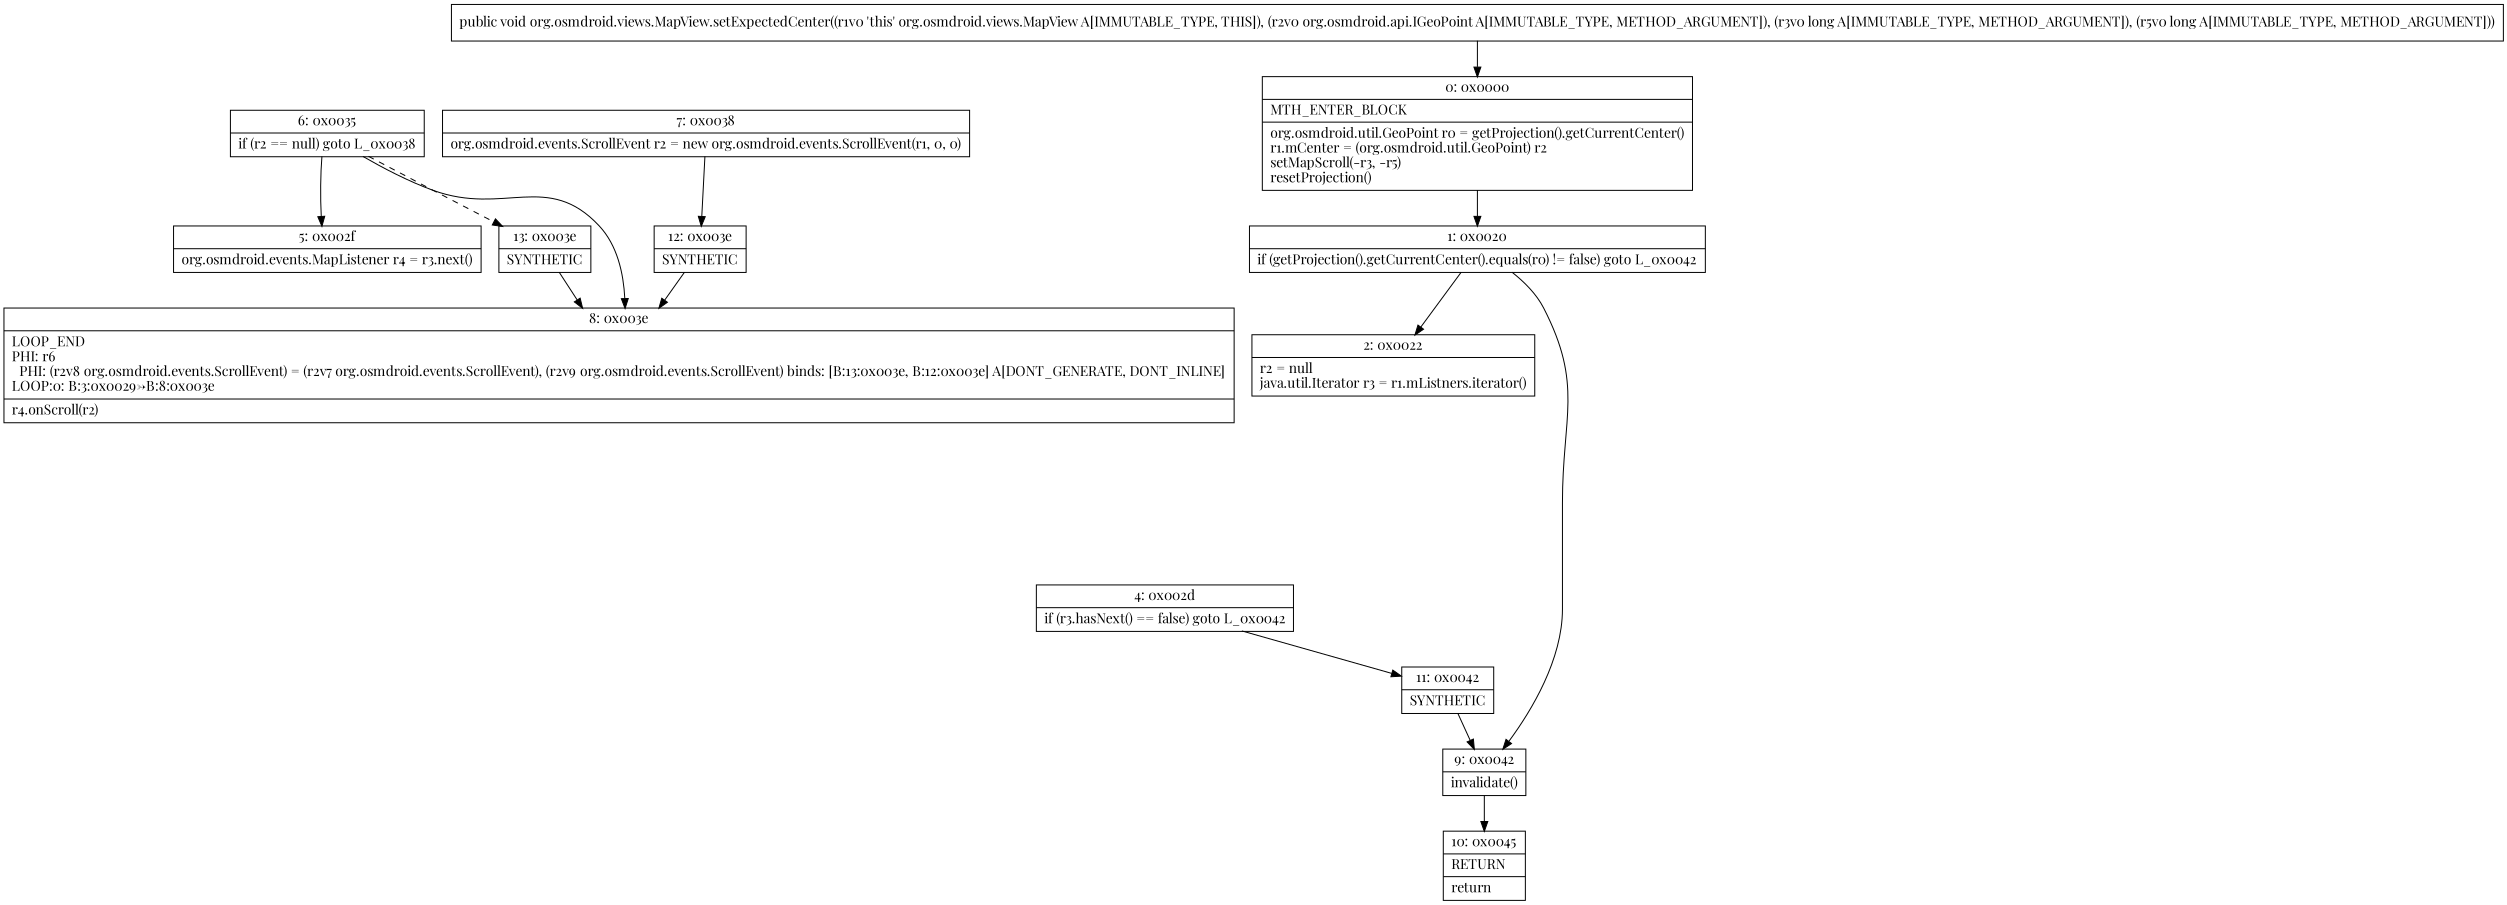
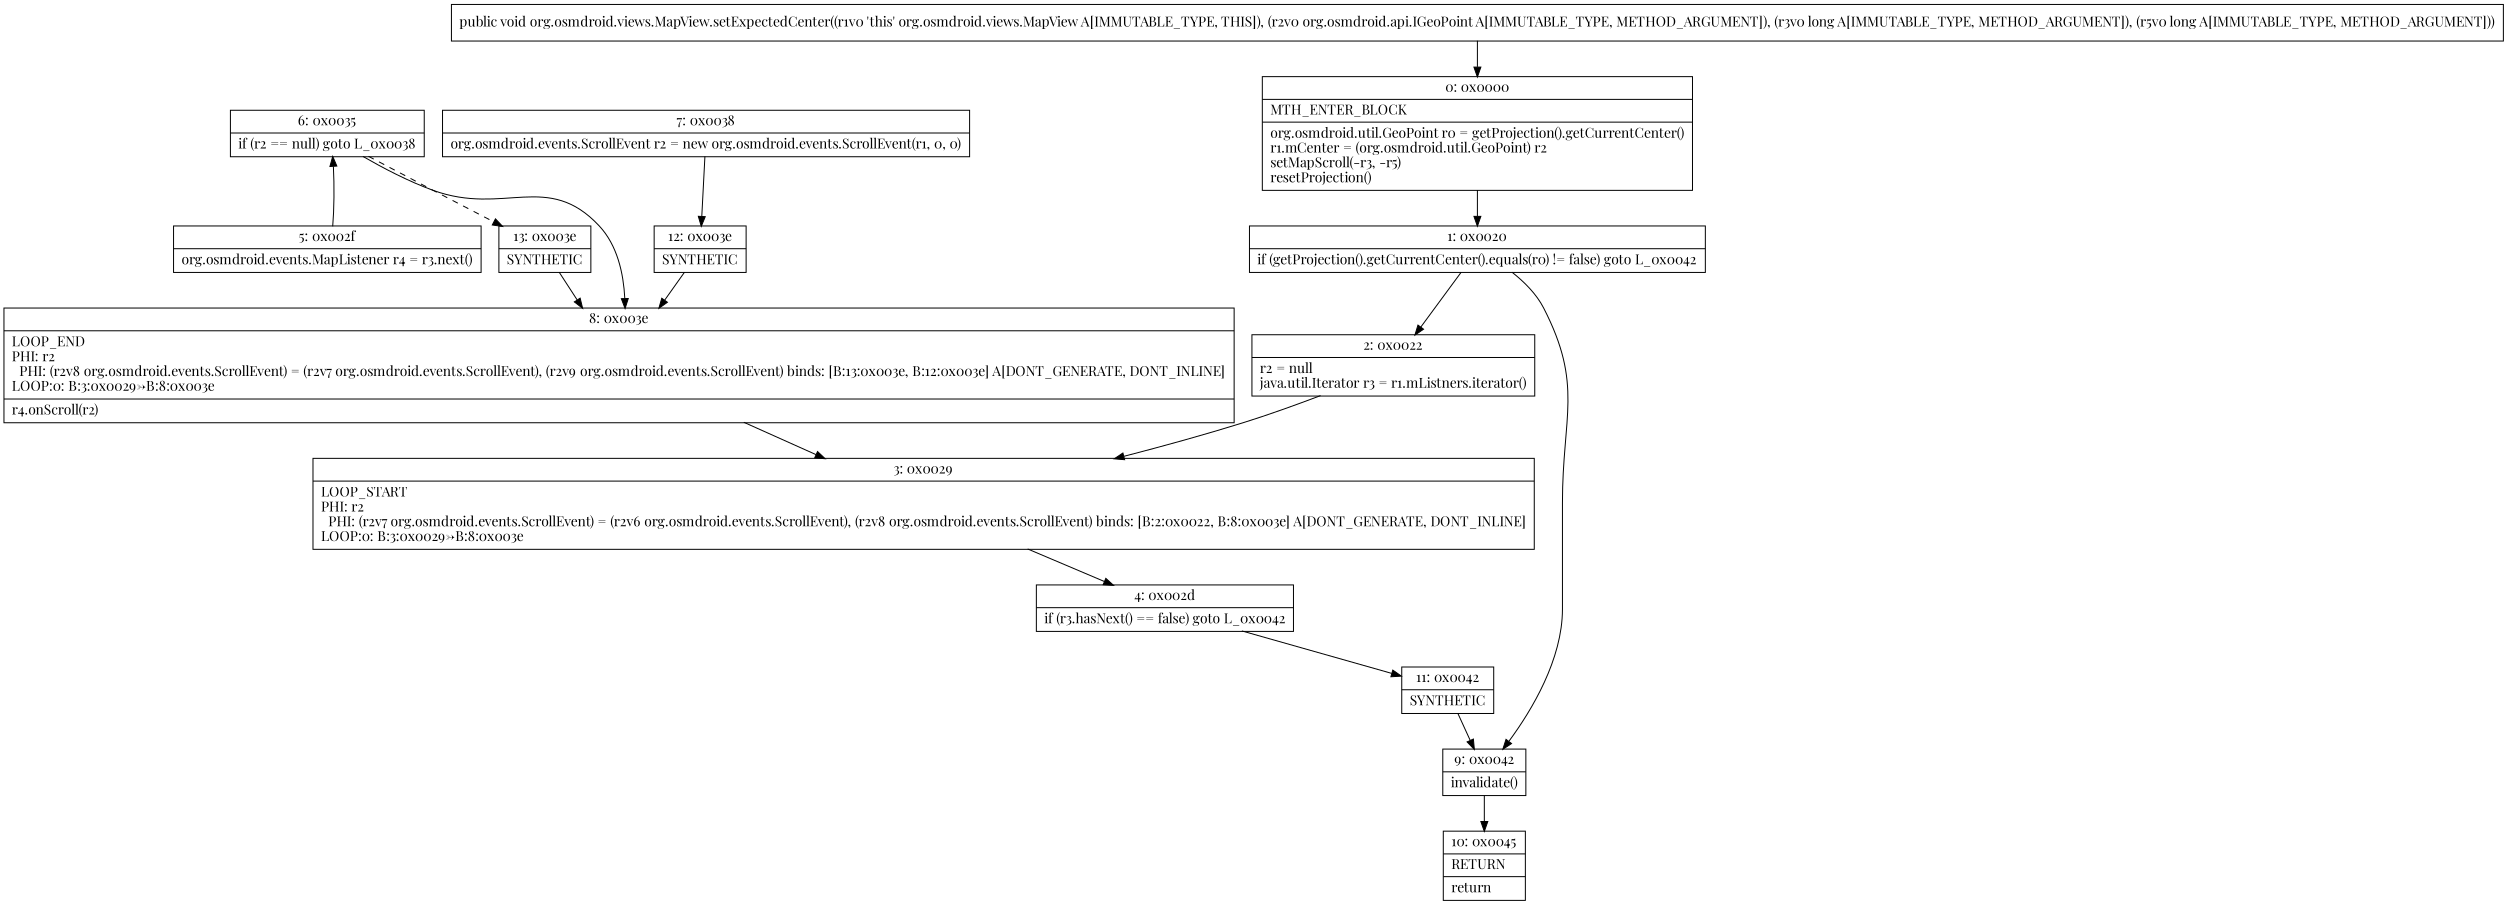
edge "6: 0x0035" -> "5: 0x002f": reversed
node "8: 0x003e": text "PHI: r6" -> "PHI: r2"
node "3: 0x0029": added
